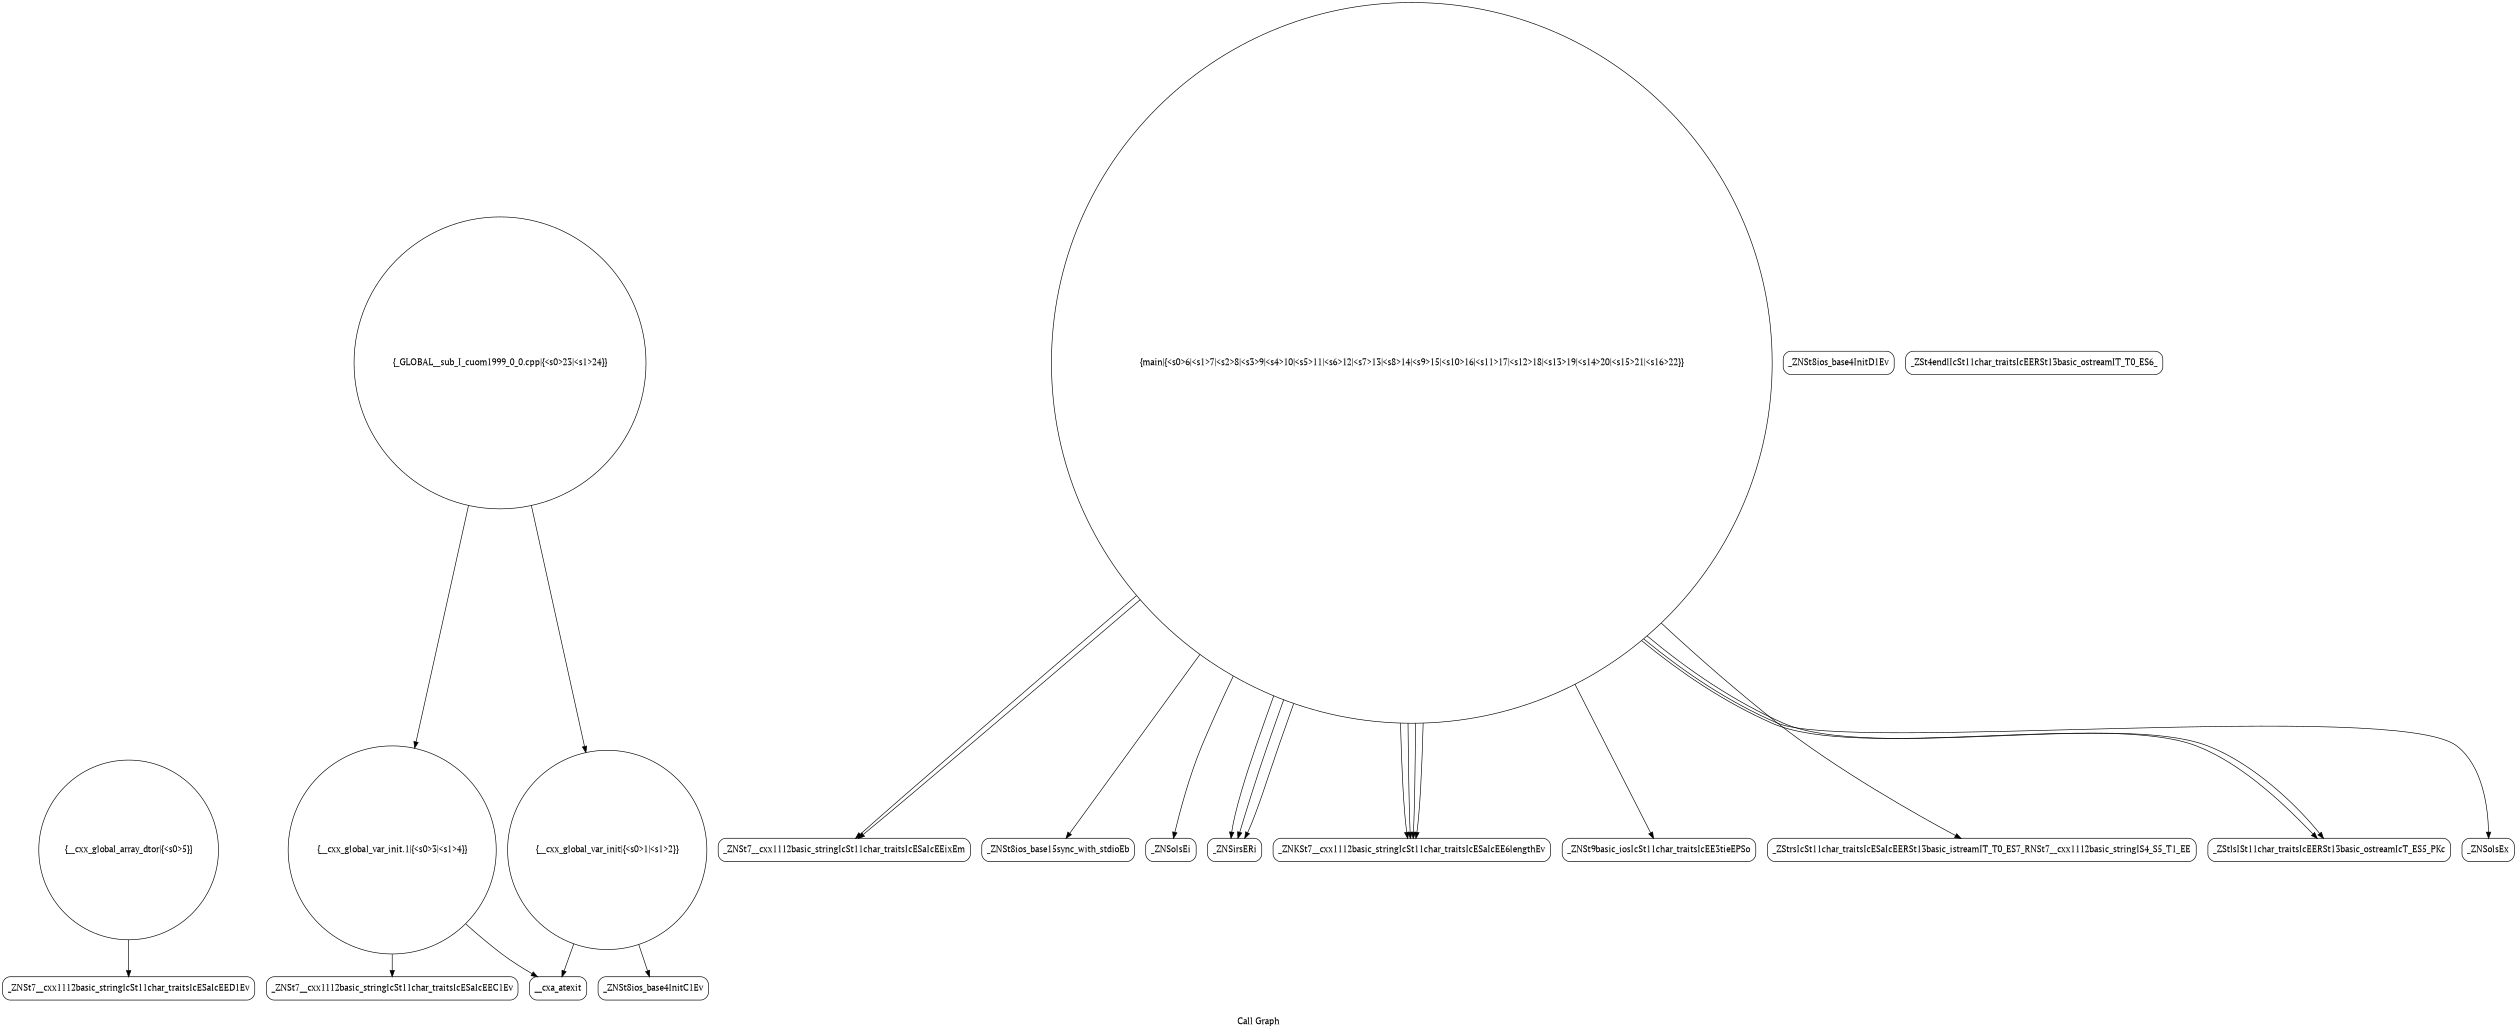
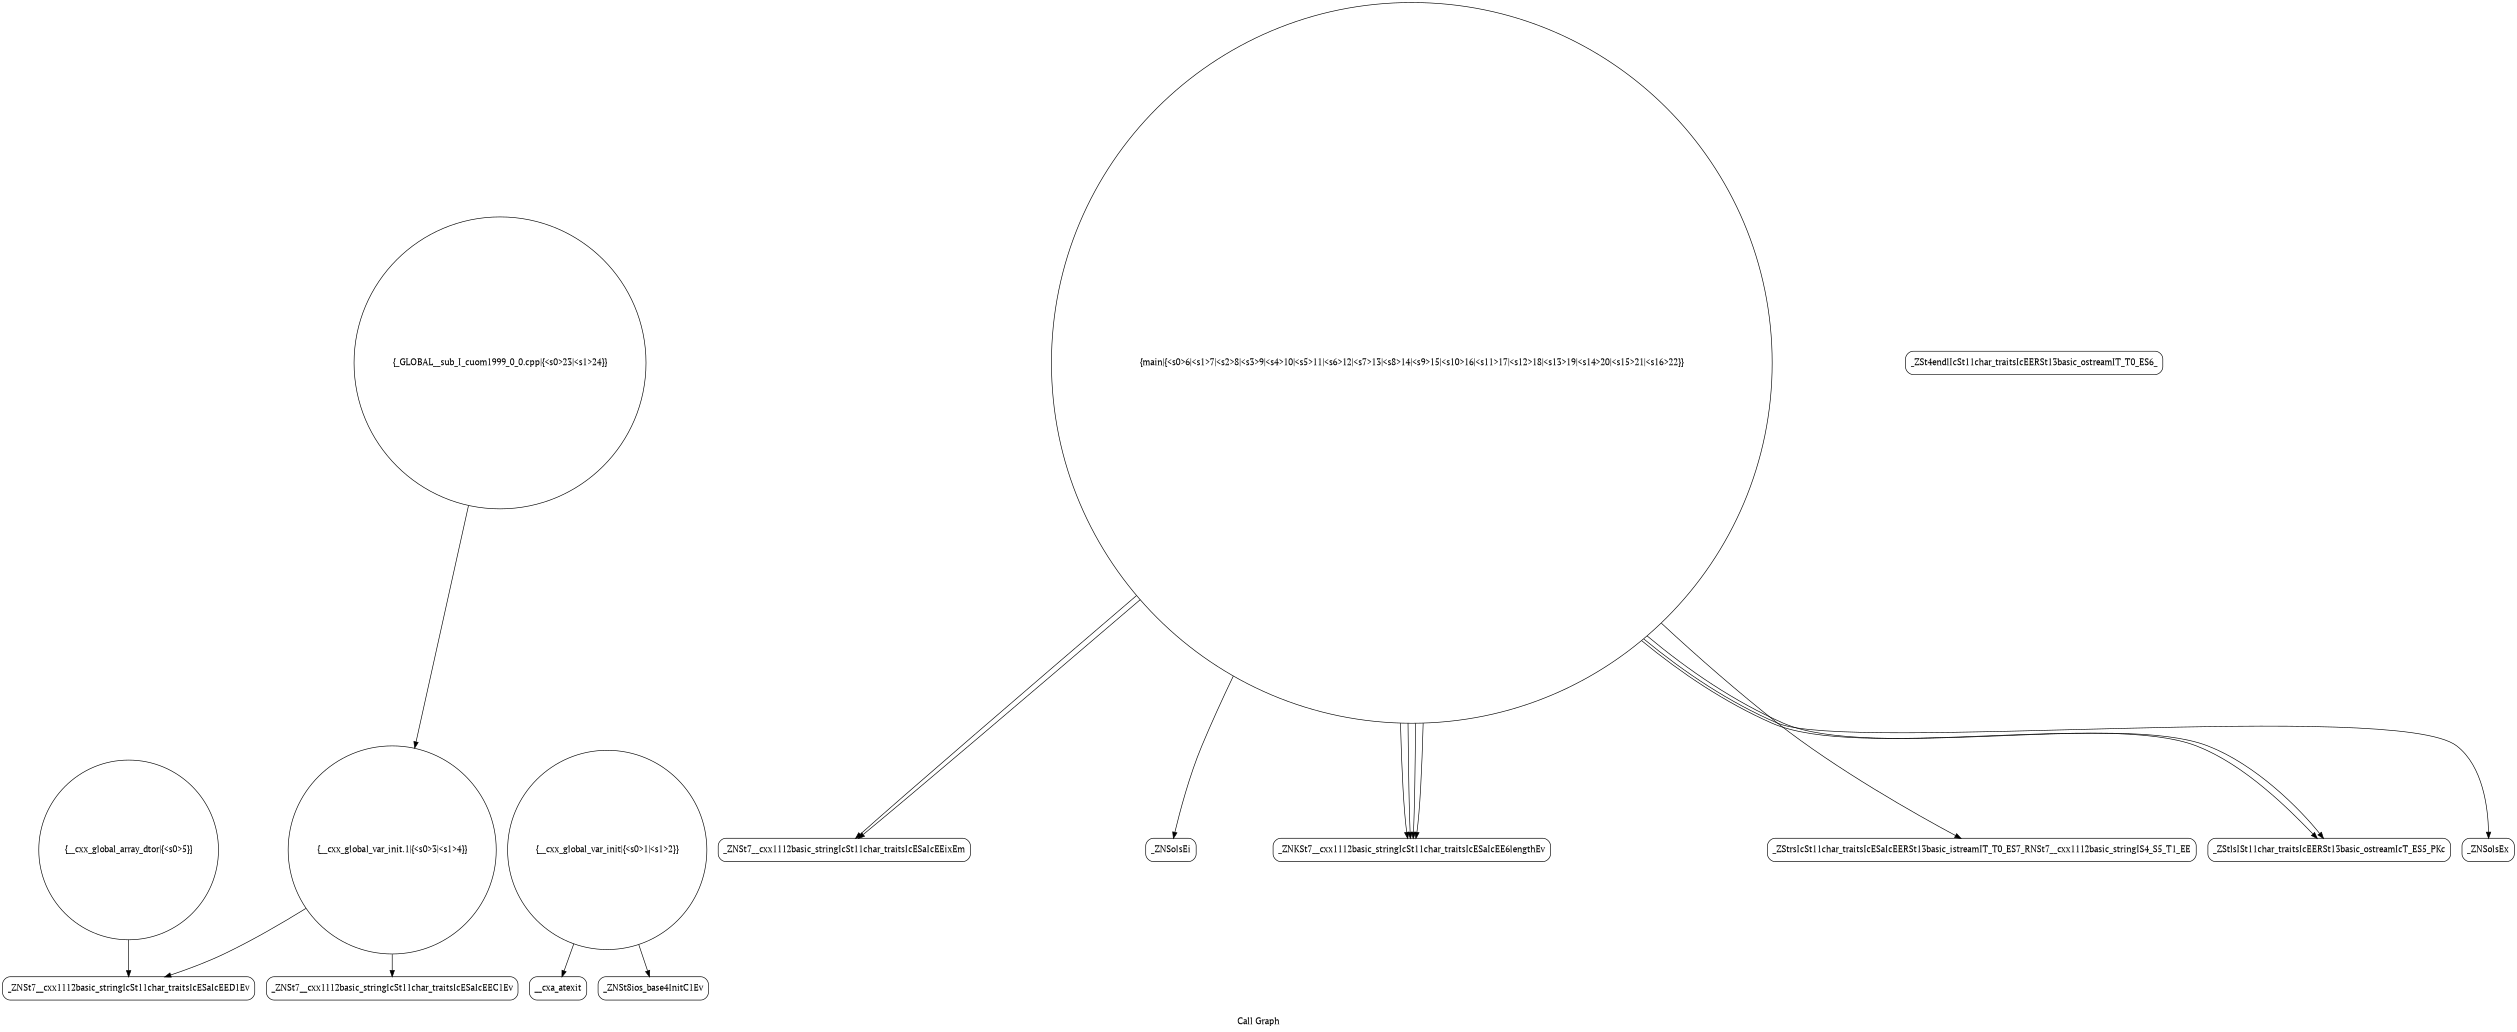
node "_ZNSt8ios_base4InitD1Ev": removed
edge "{_GLOBAL__sub_I_cuom1999_0_0.cpp|{<s0>23|<s1>24}}" -> "{__cxx_global_var_init|{<s0>1|<s1>2}}": removed
node "_ZNSt8ios_base15sync_with_stdioEb": removed
node "_ZNSirsERi": removed
node "_ZNSt9basic_iosIcSt11char_traitsIcEE3tieEPSo": removed
edge "{__cxx_global_var_init.1|{<s0>3|<s1>4}}" -> "__cxa_atexit": now "{__cxx_global_var_init.1|{<s0>3|<s1>4}}" -> "_ZNSt7__cxx1112basic_stringIcSt11char_traitsIcESaIcEED1Ev"
